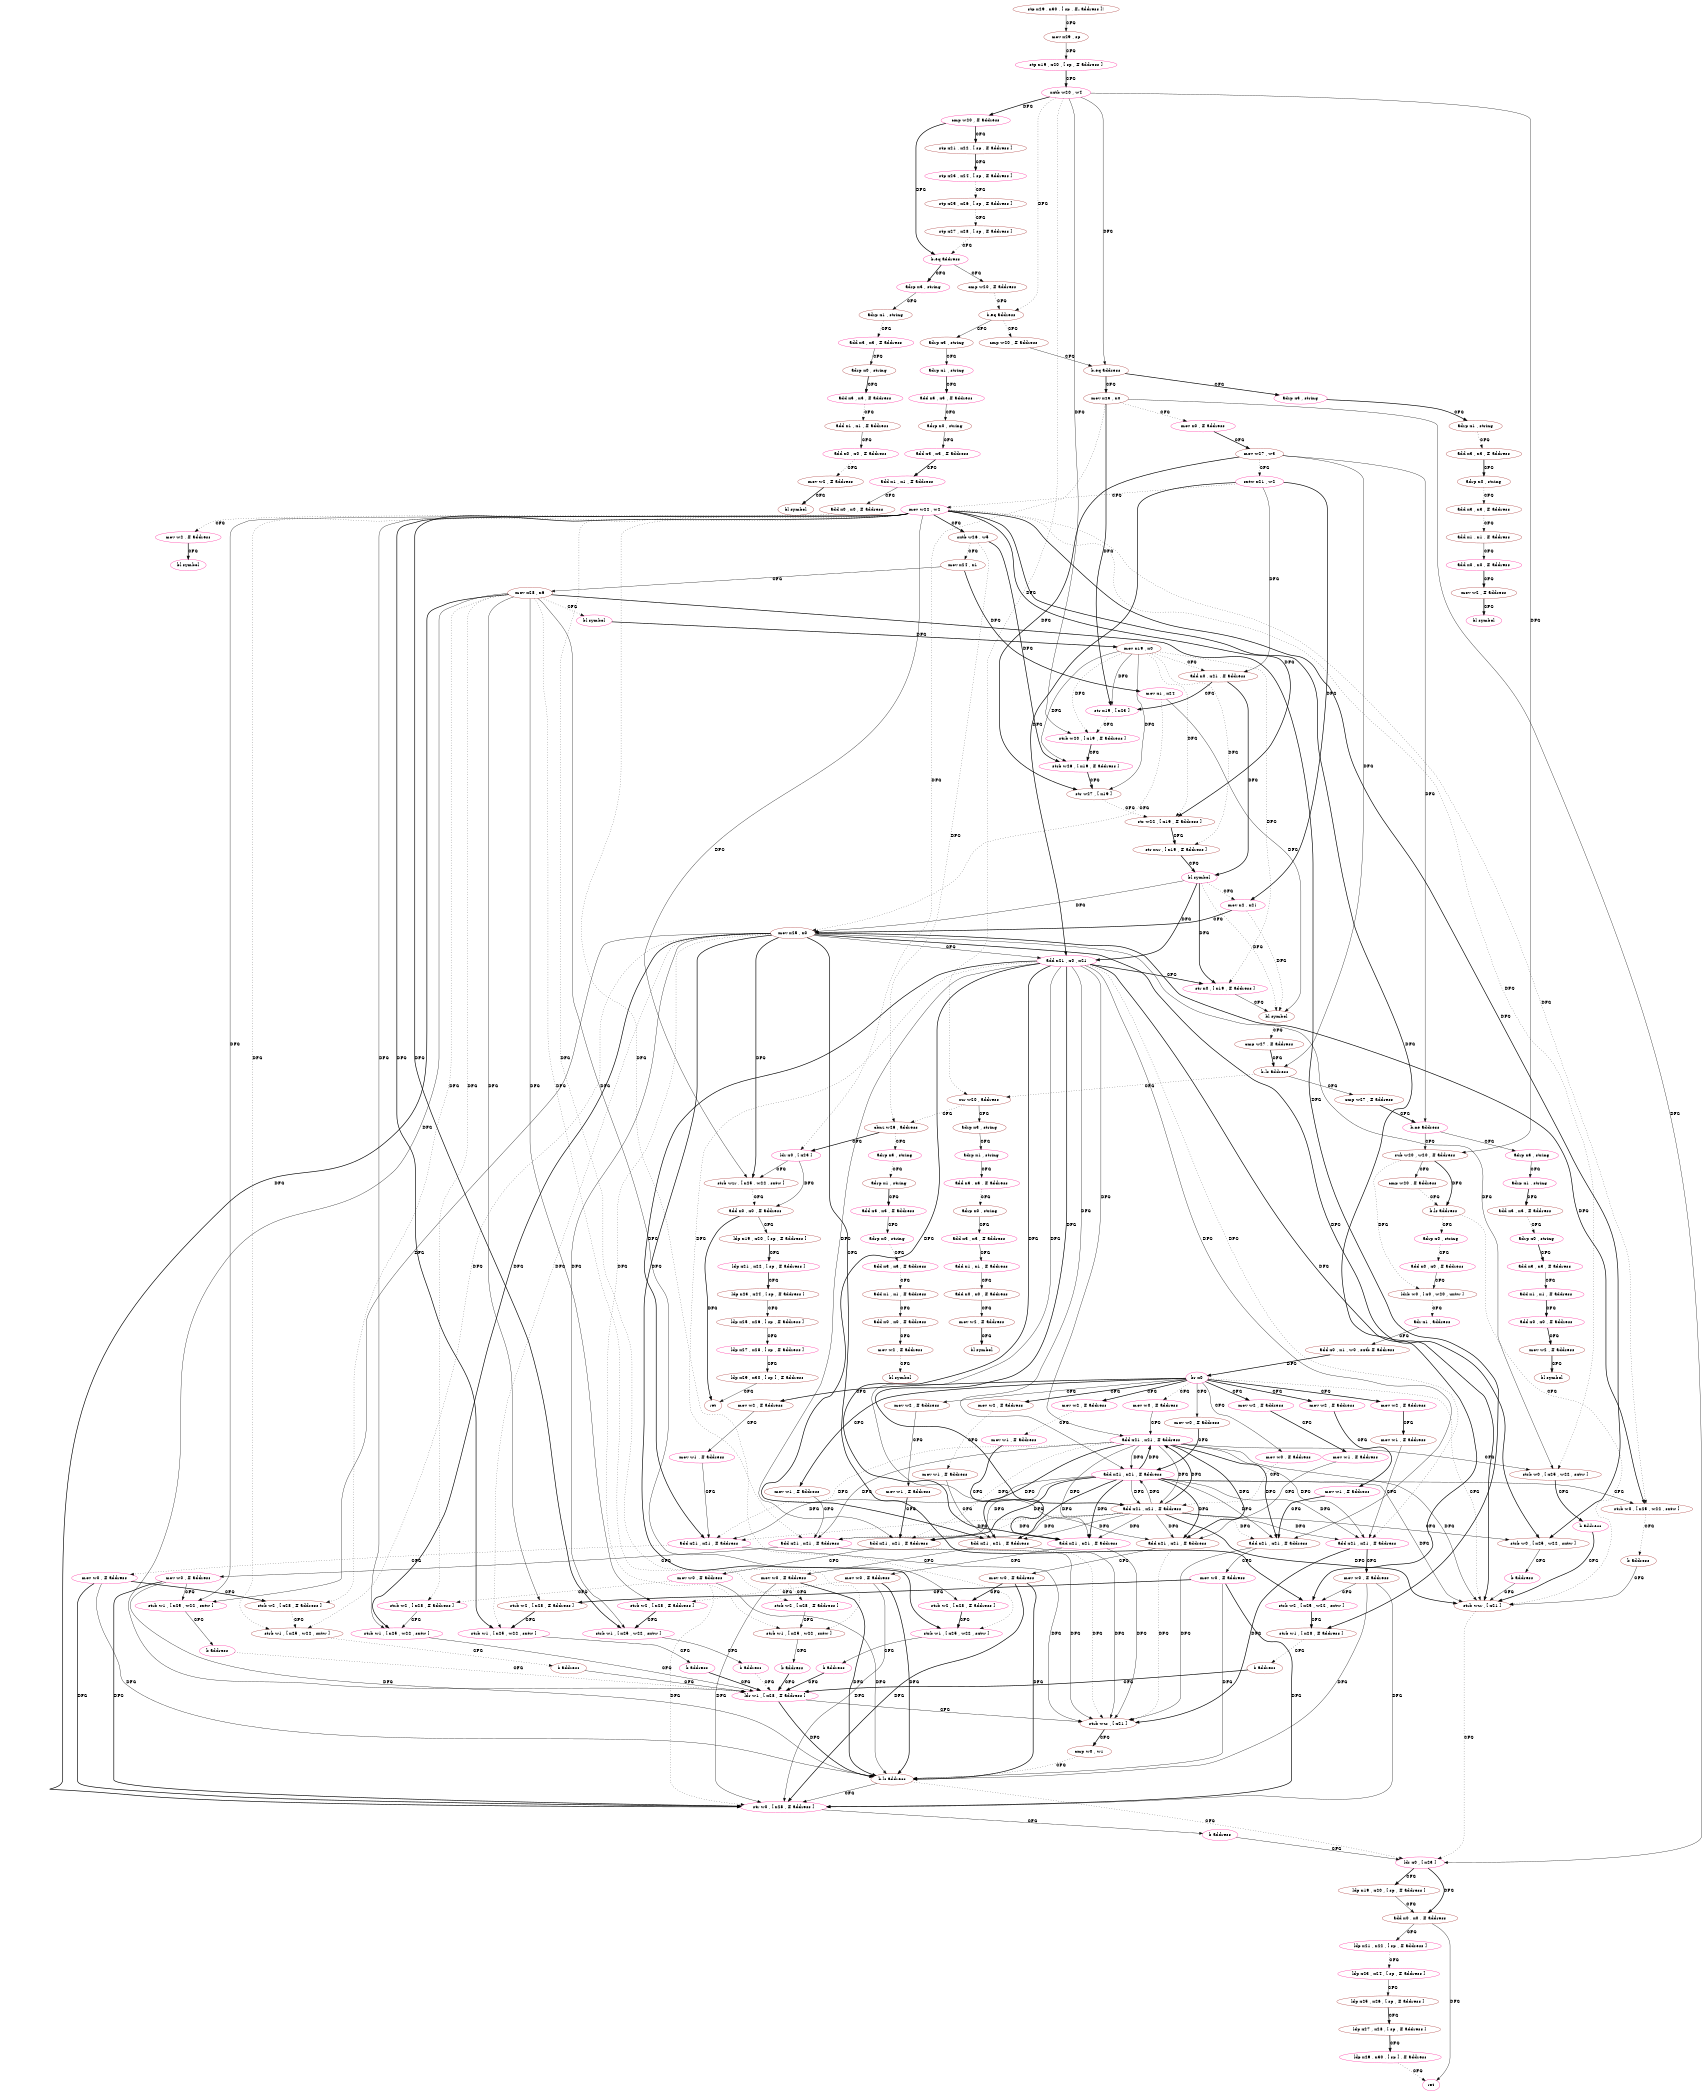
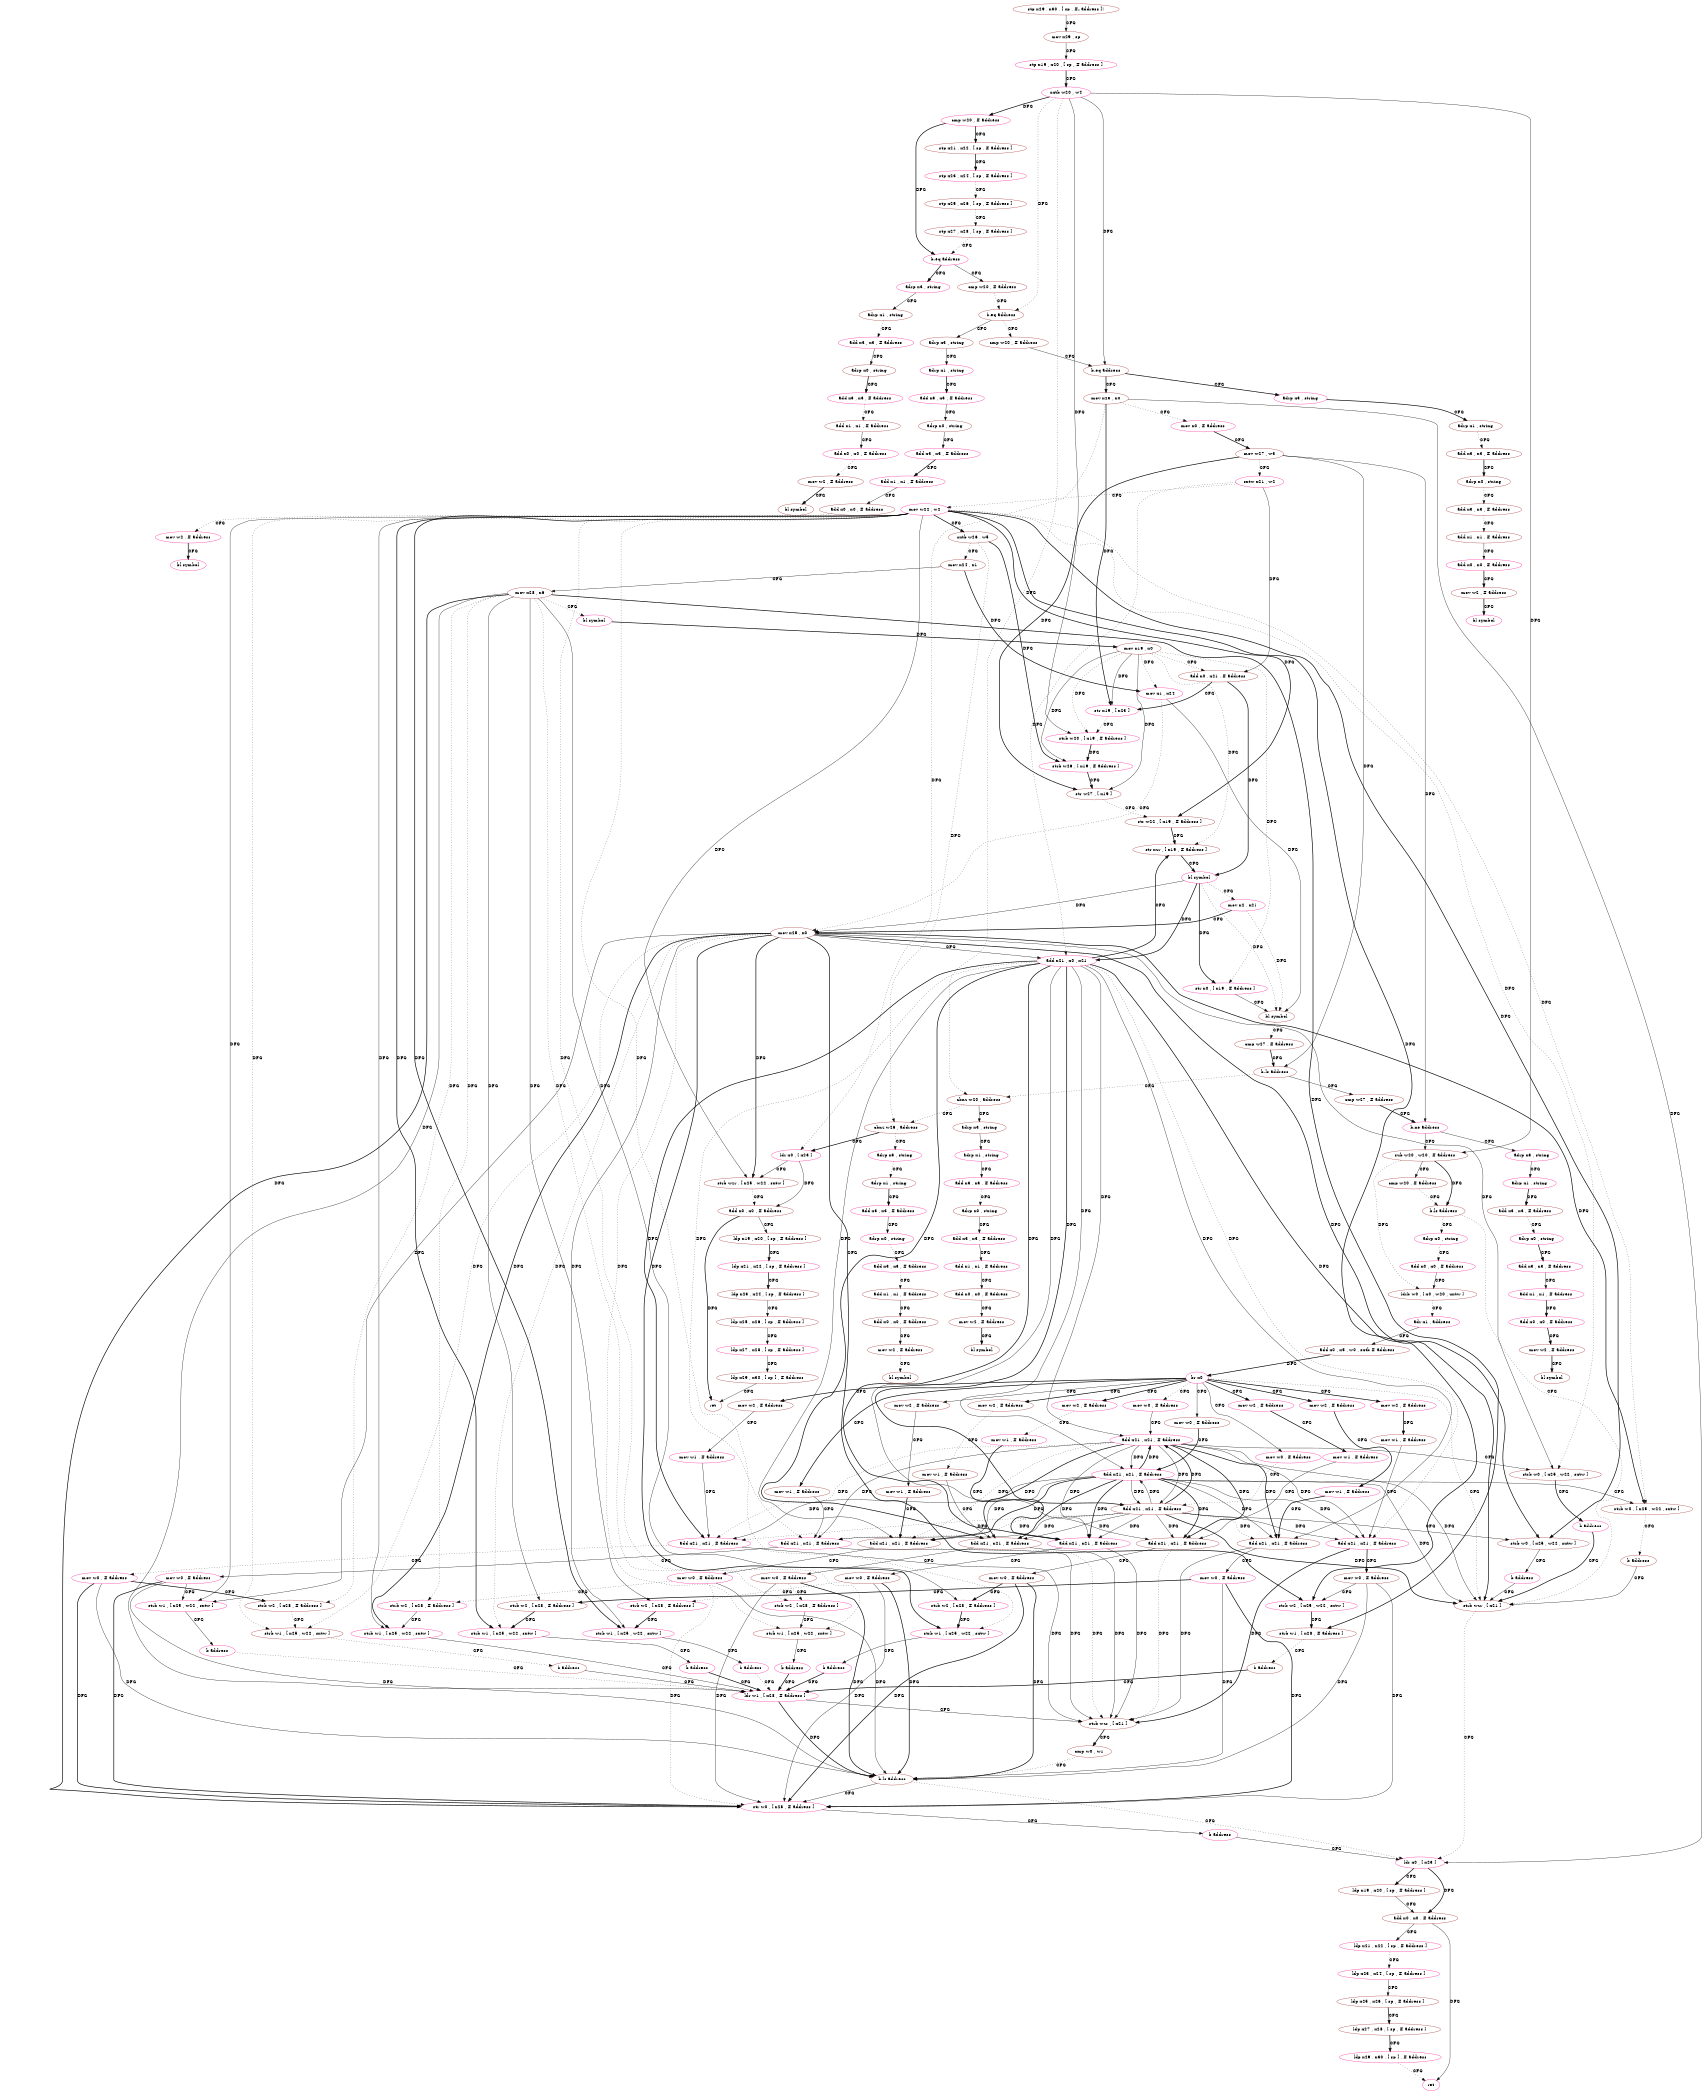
edge "sxtw x21 , w2" -> "add x21 , x0 , x21": style bold -> dotted
edge "sxtw x21 , w2" -> "mov x2 , x21": removed, label "DFG"
edge "mov x19 , x0" -> "str w22 , [ x19 , # address ]": now "mov x19 , x0" -> "mov x1 , x24"
edge "strb w20 , [ x19 , # address ]" -> "strb w26 , [ x19 , # address ]": label "CFG" -> "DFG"
edge "add x21 , x0 , x21" -> "str x0 , [ x19 , # address ]": now "add x21 , x0 , x21" -> "str xzr , [ x19 , # address ]"
node "xzr w20 , address": label "xzr w20 , address" -> "cbnz w20 , address"
node "add x0 , x1 , w0 , sxtb # address": label "add x0 , x1 , w0 , sxtb # address" -> "add x0 , x5 , w0 , sxtb # address"
